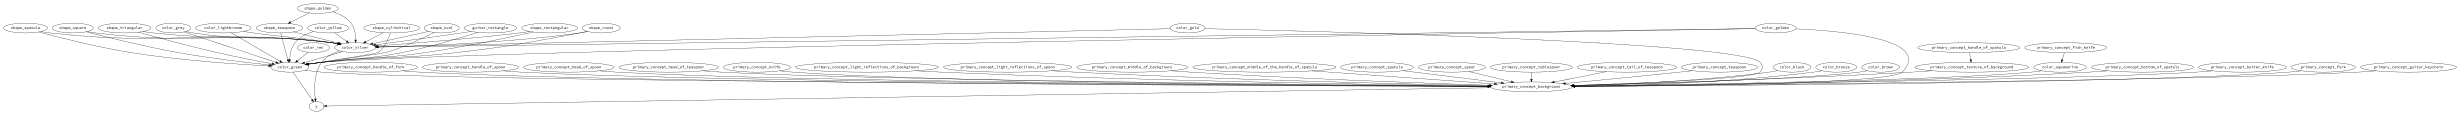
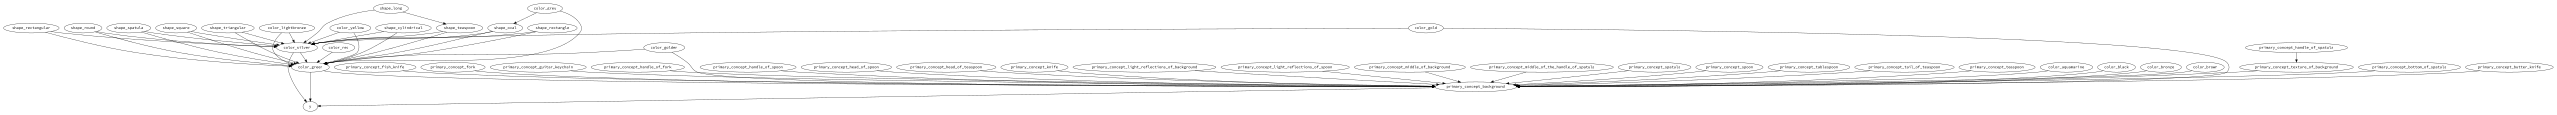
node "shape_golden": label "shape_golden" -> "shape_long"
node "guitar_rectangle": label "guitar_rectangle" -> "shape_rectangle"
edge "color_grey" -> "color_silver": now "color_grey" -> "shape_oval"
edge "color_golden" -> "color_silver": removed
edge "primary_concept_fish_knife" -> "color_aquamarine": now "primary_concept_fish_knife" -> "primary_concept_background"
